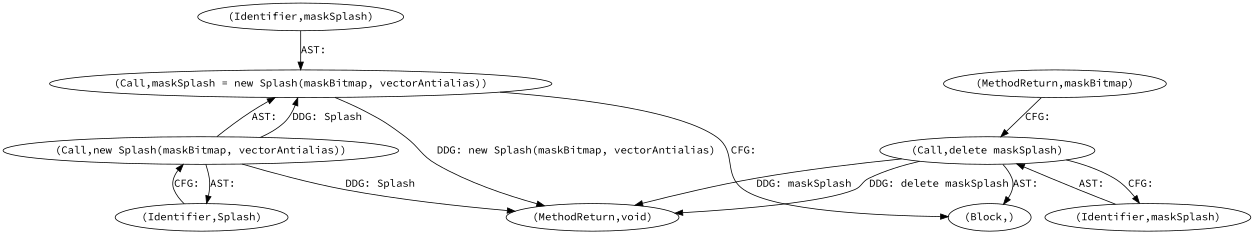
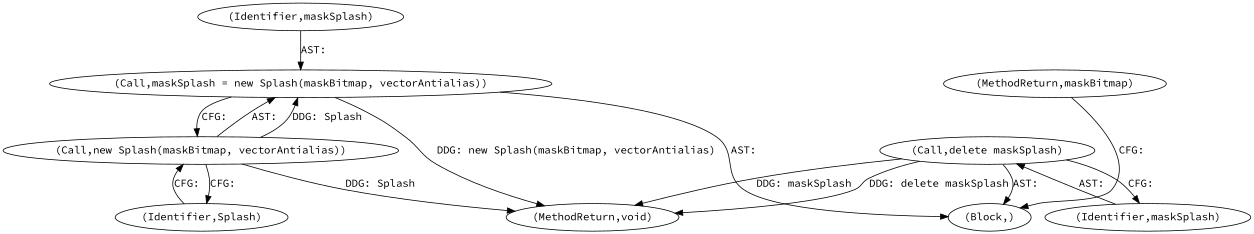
edge "(Call,maskSplash = new Splash(maskBitmap, vectorAntialias))" -> "(Call,new Splash(maskBitmap, vectorAntialias))": added, label "CFG:"
edge "(MethodReturn,maskBitmap)" -> "(Call,delete maskSplash)": now "(MethodReturn,maskBitmap)" -> "(Block,)"
edge "(Call,maskSplash = new Splash(maskBitmap, vectorAntialias))" -> "(Block,)": label "CFG: " -> "AST: "
edge "(Call,new Splash(maskBitmap, vectorAntialias))" -> "(Identifier,Splash)": label "AST: " -> "CFG: "
